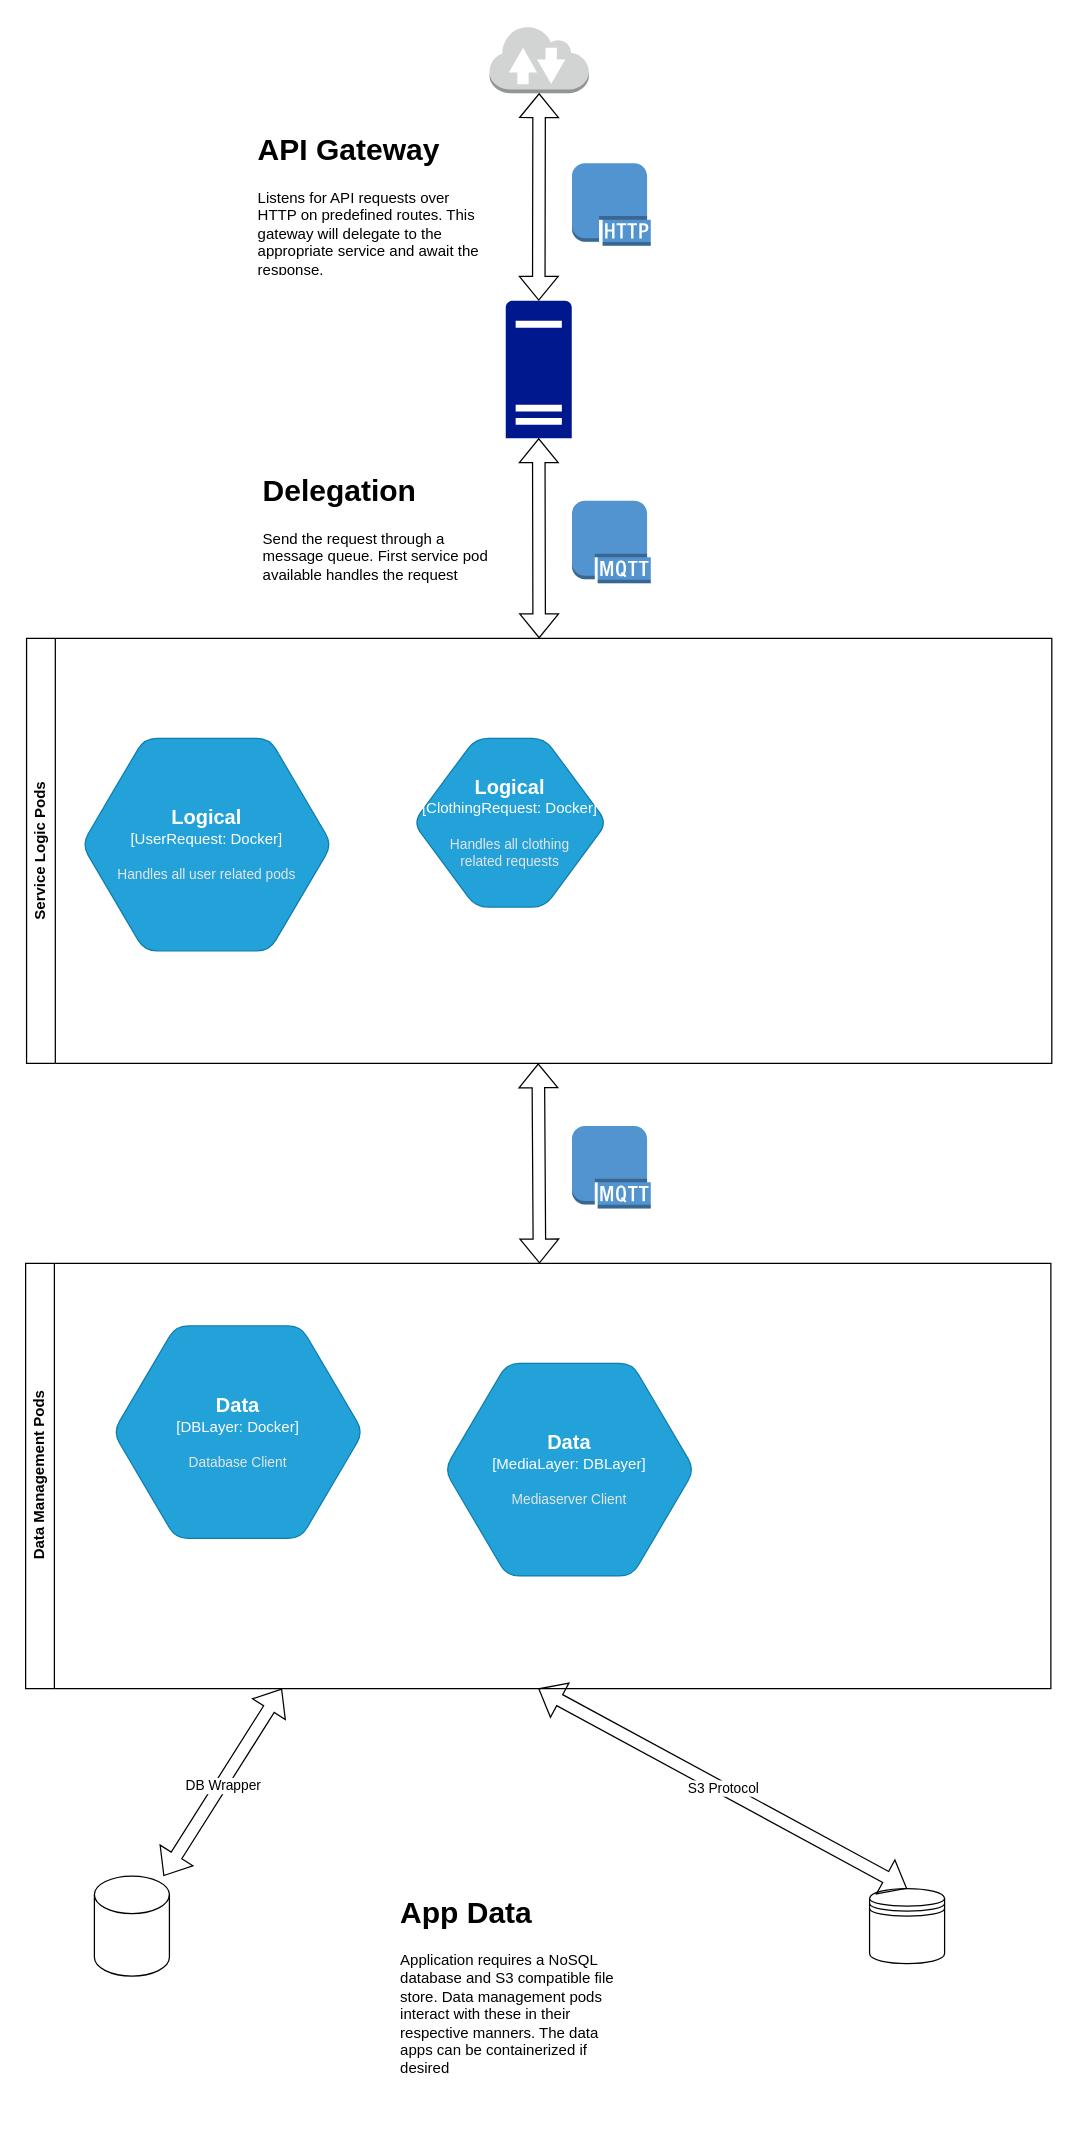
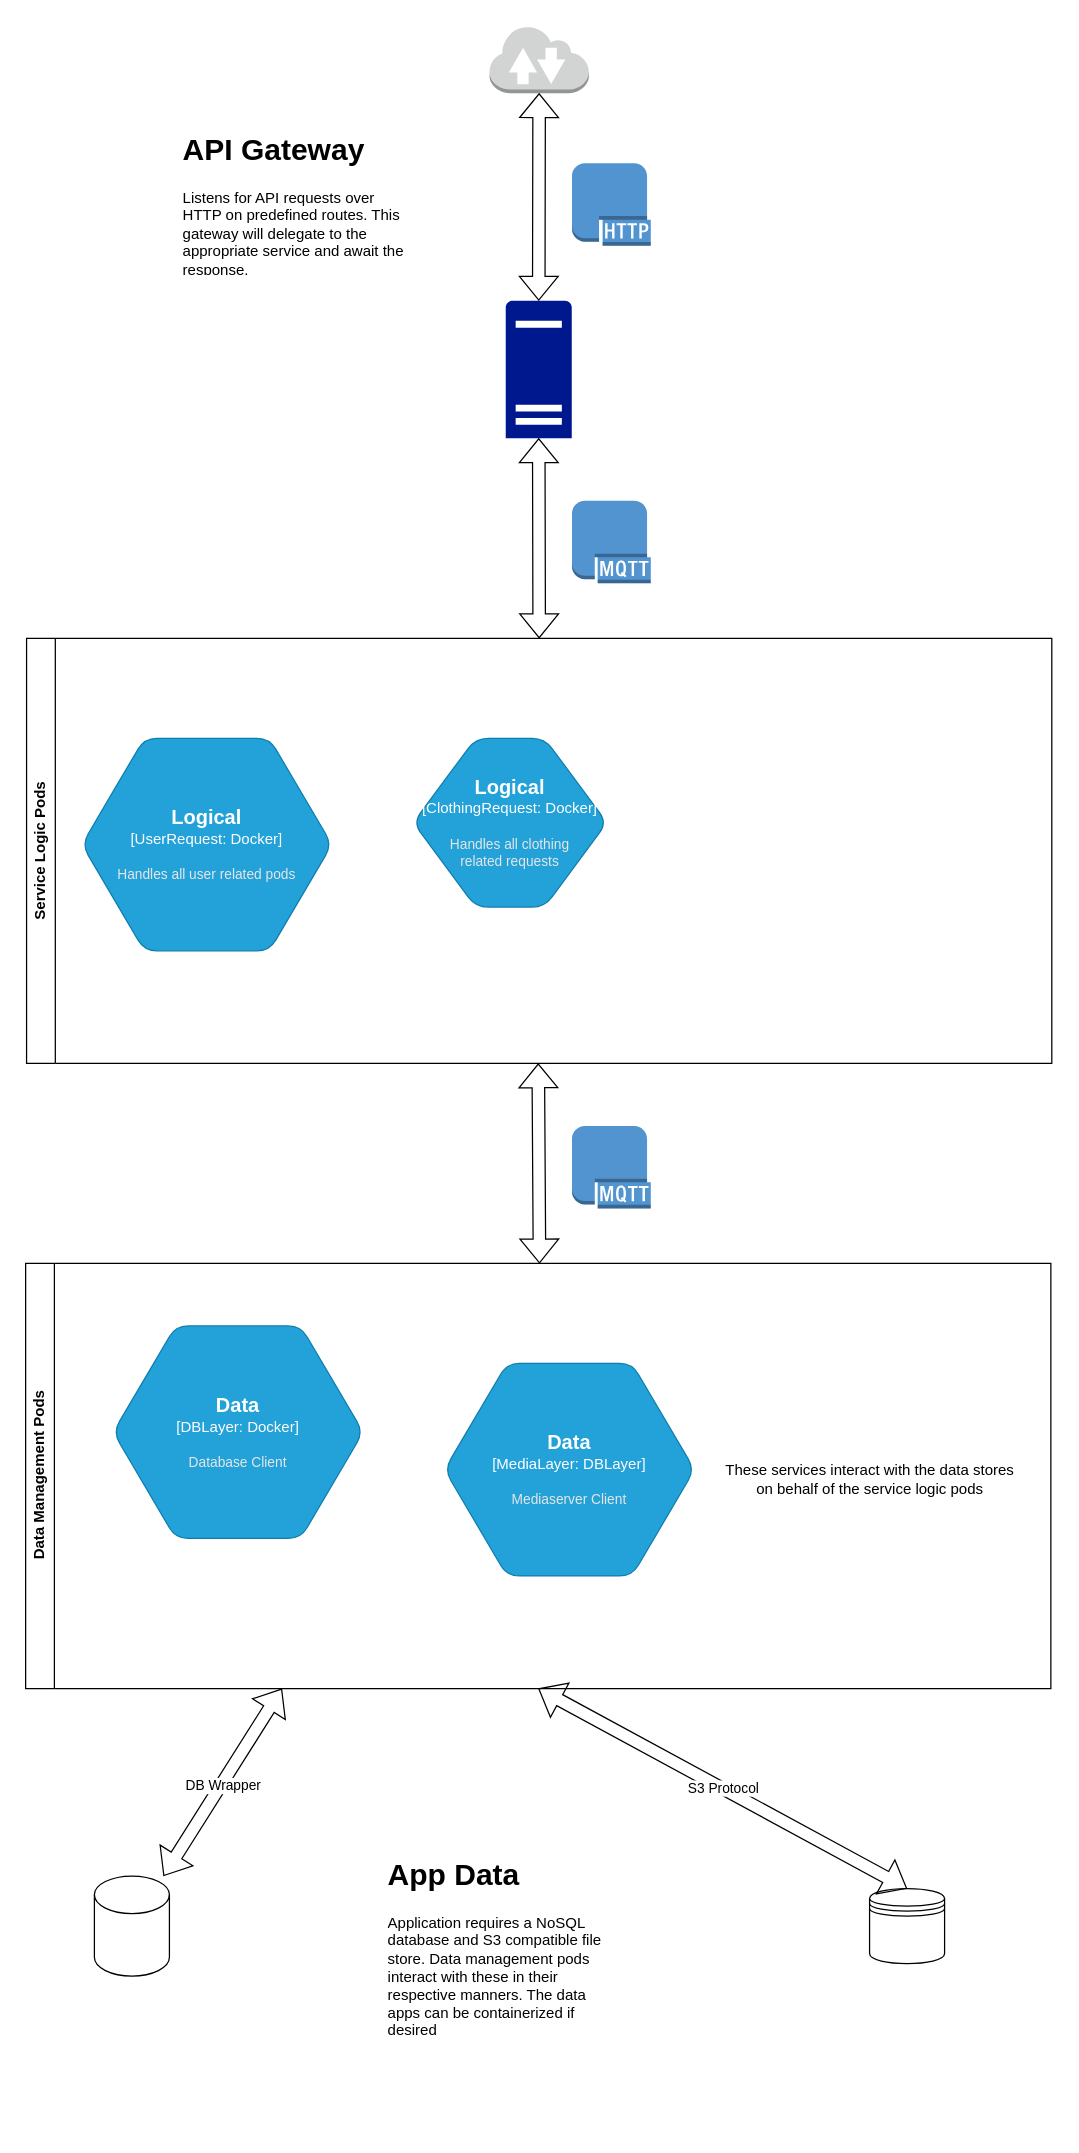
node "API GatewayListens for API requests over HTTP on predefined routes. This gateway will delegate to the appropriate service and await the response.": moved (371, 201) -> (296, 201)
node "DelegationSend the request through a message queue. First service pod available handles the request": removed
node "These services interact with the data stores on behalf of the service logic pods": added
node "App DataApplication requires a NoSQL database and S3 compatible file store. Data management pods interact with these in their respective manners. The data apps can be containerized if desired": moved (513, 2007) -> (501, 1969)
